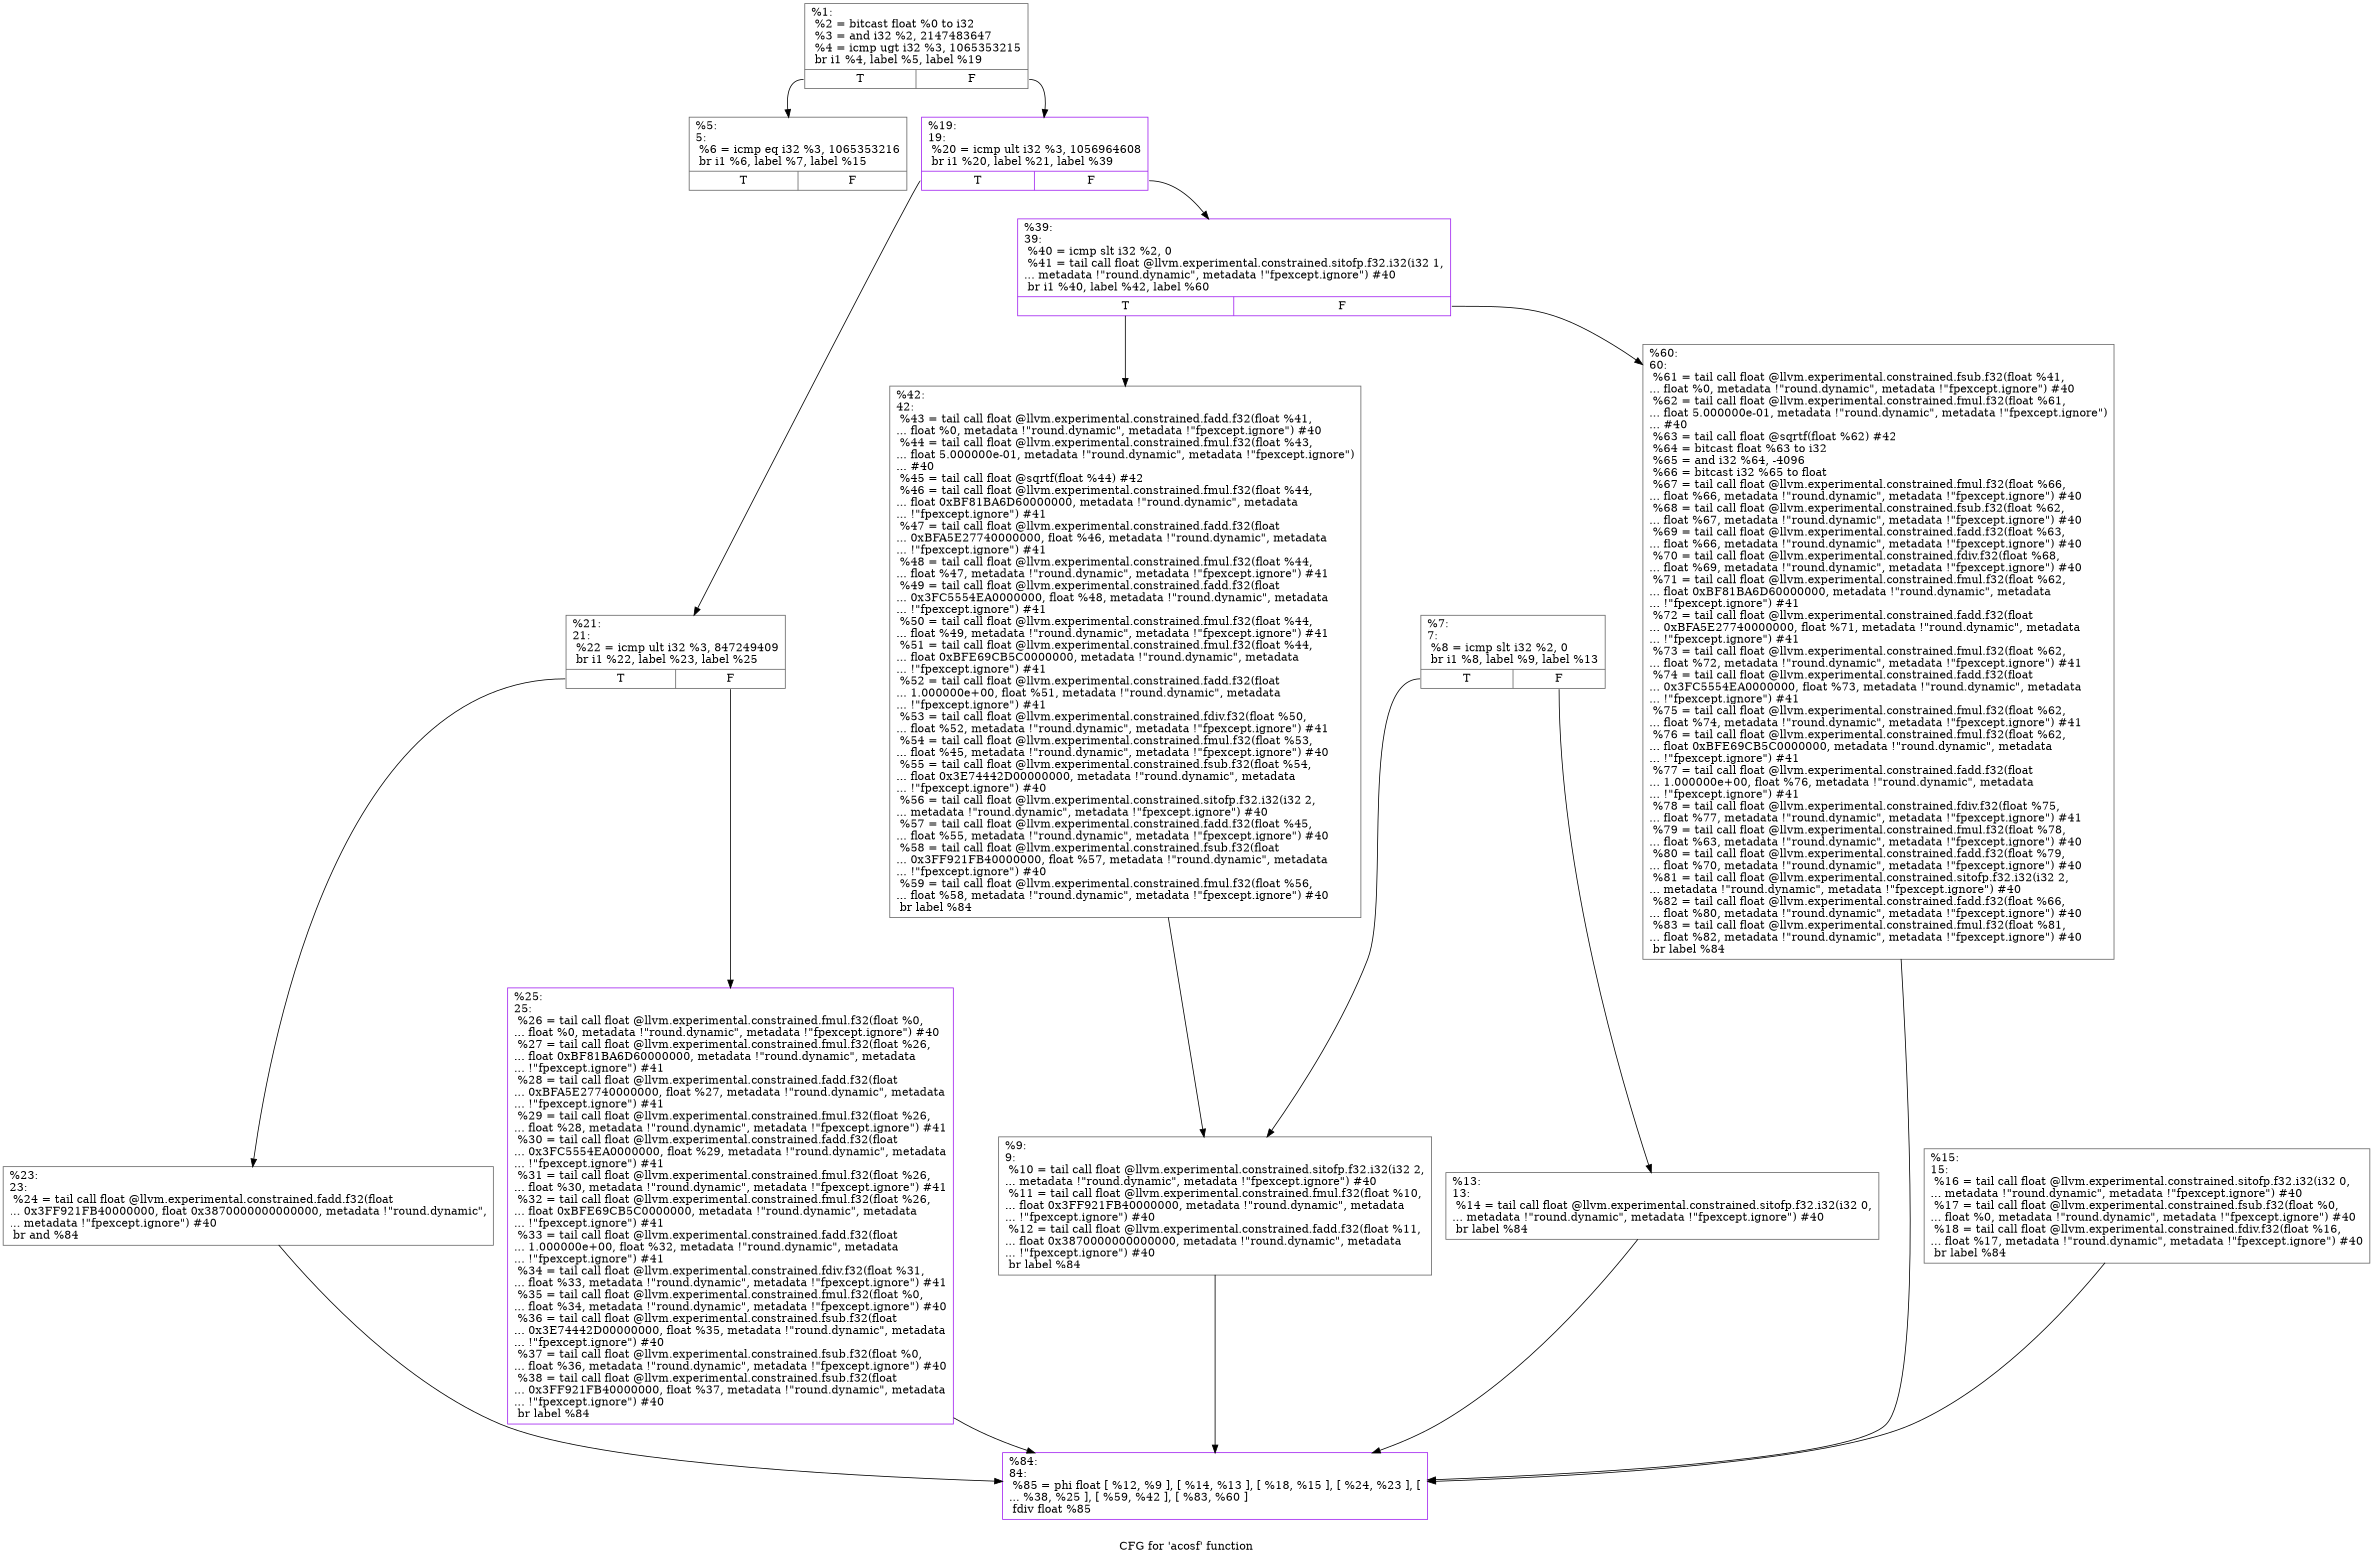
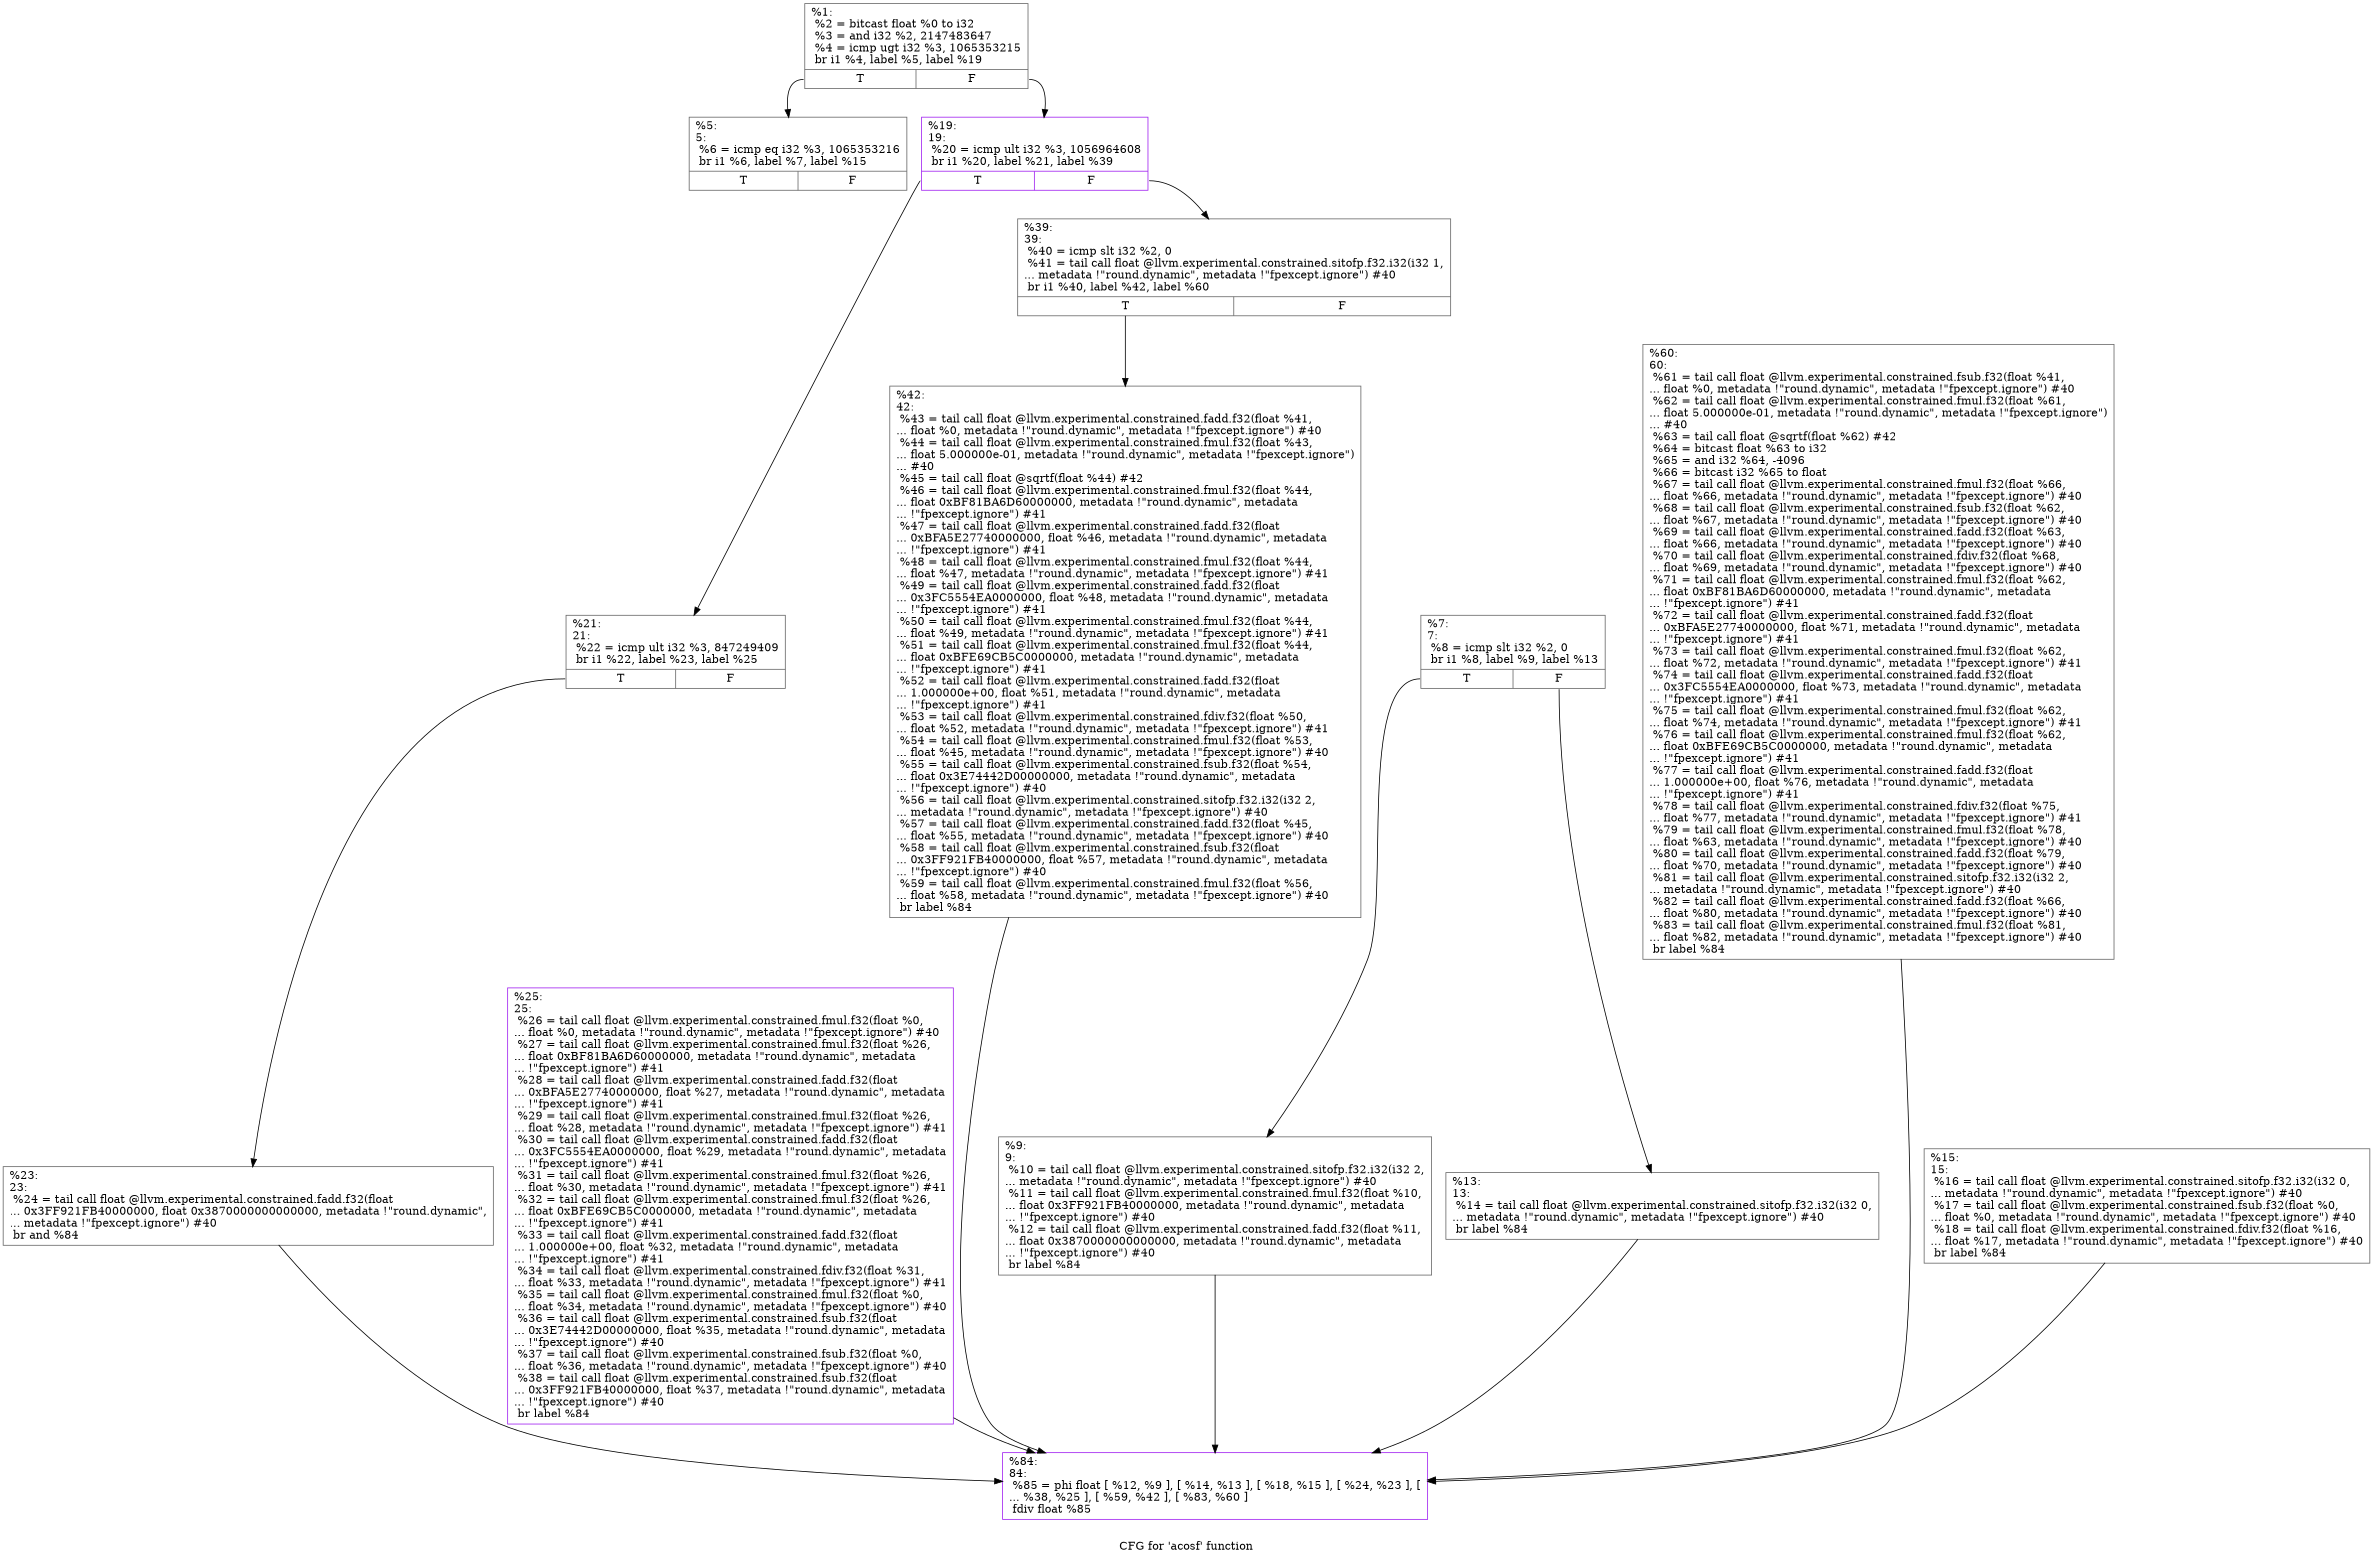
node "%39:": color purple -> gray40
edge "%39:" -> "%60:": removed
edge "%21:" -> "%25:": removed
edge "%42:" -> "%9:": now "%42:" -> "%84:"
